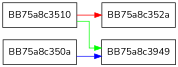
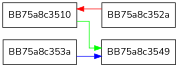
edge "BB75a8c3510" -> "BB75a8c352a": reversed
node "BB75a8c350a": label "BB75a8c350a" -> "BB75a8c353a"
node "BB75a8c3949": label "BB75a8c3949" -> "BB75a8c3549"
